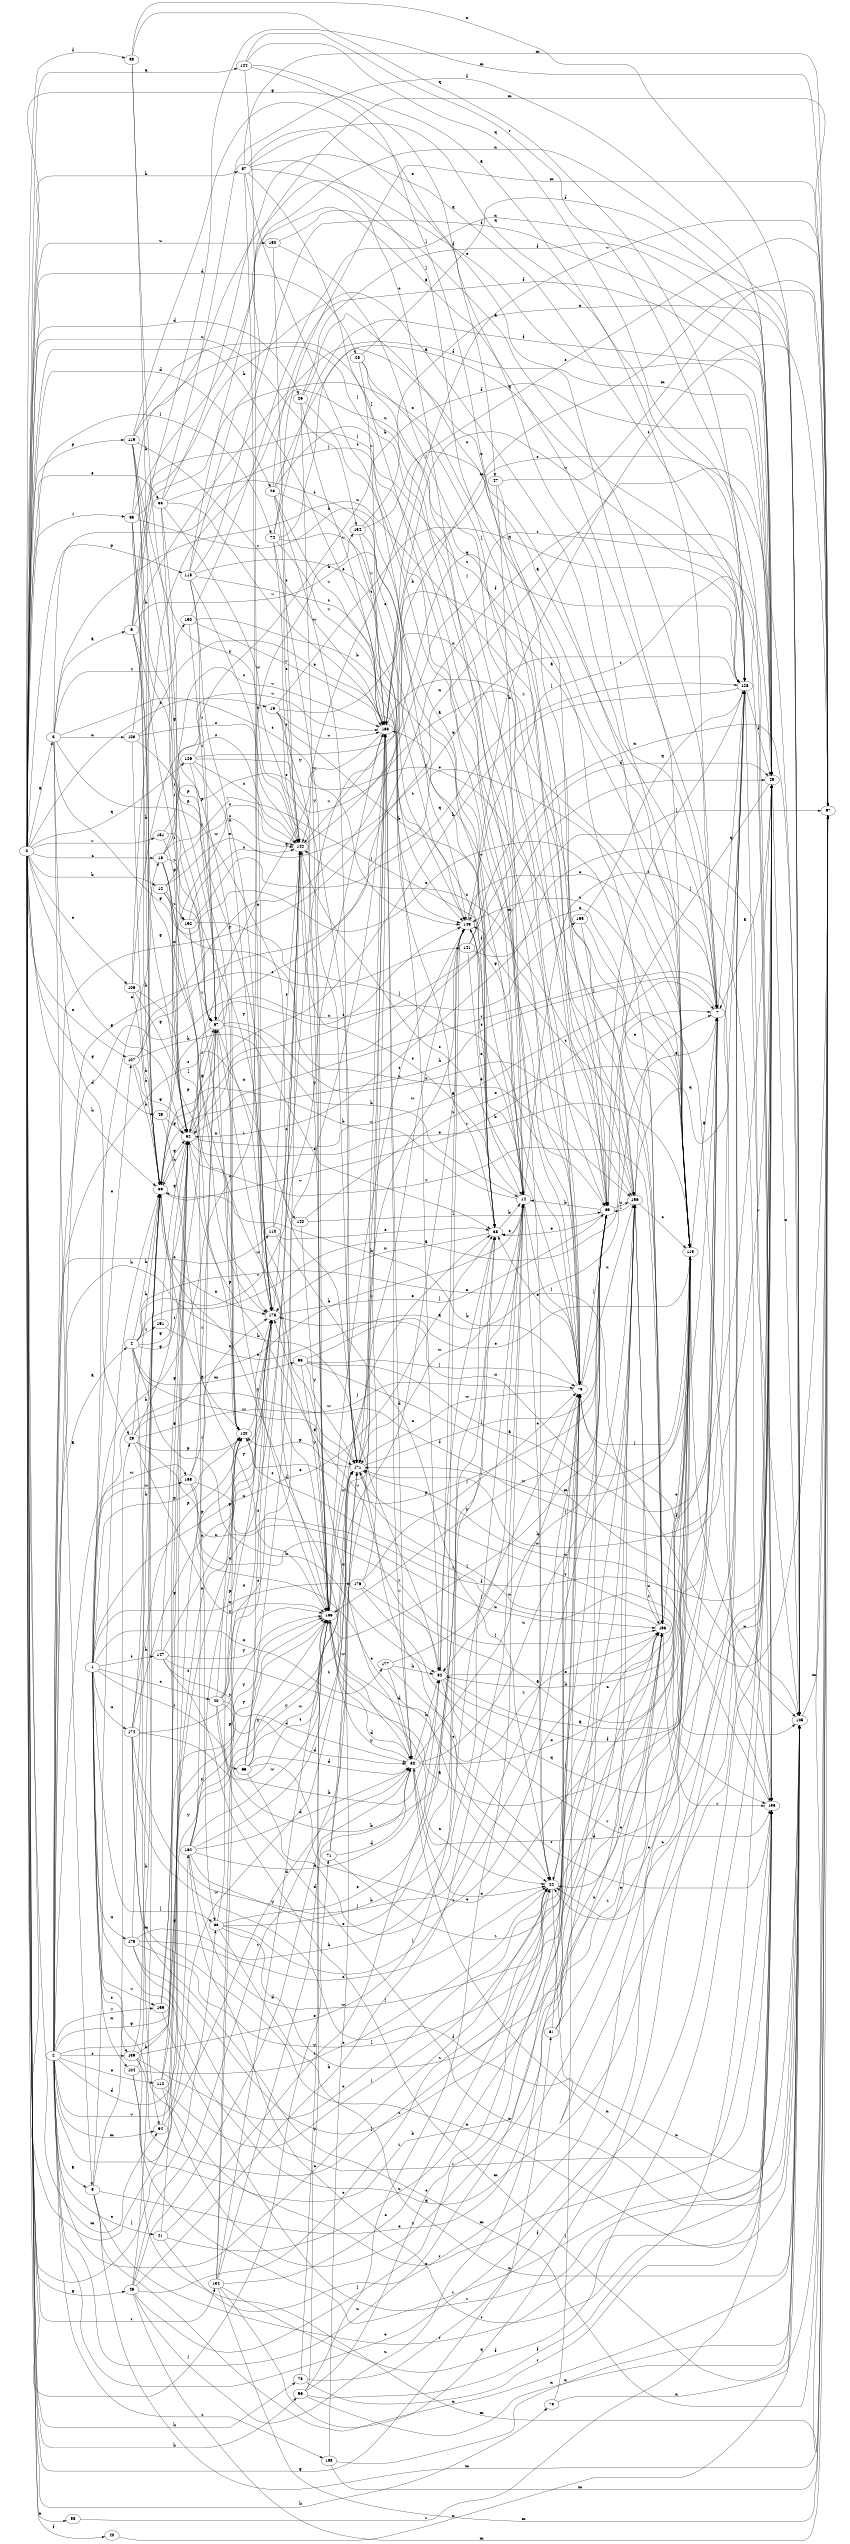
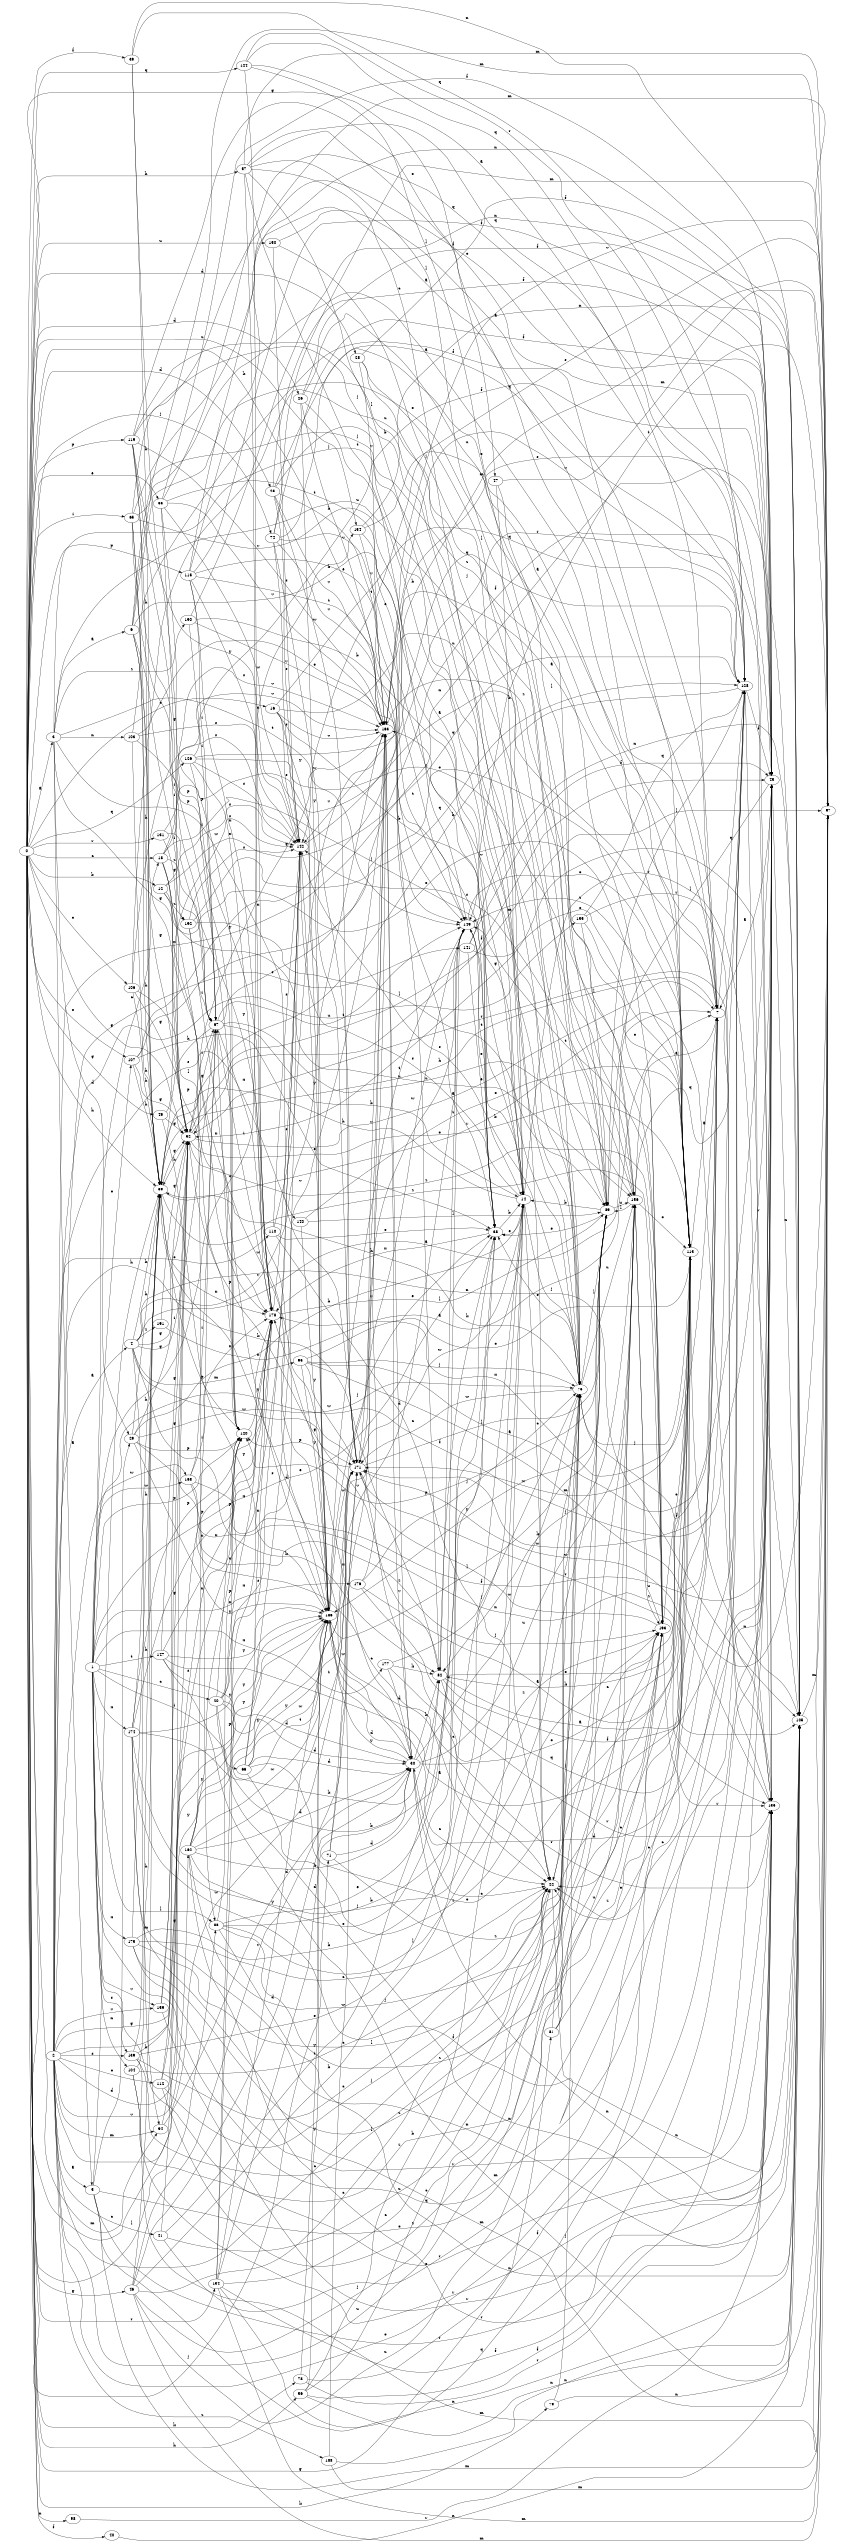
edge "149" -> "135": now "155" -> "135"
edge "66" -> "178": label "s" -> "x"
edge "120" -> "193": now "59" -> "193"
